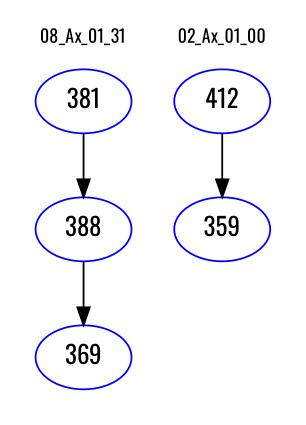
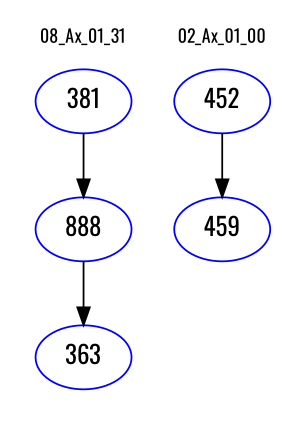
node "412": label "412" -> "452"
node "388": label "388" -> "888"
node "359": label "359" -> "459"
node "369": label "369" -> "363"
